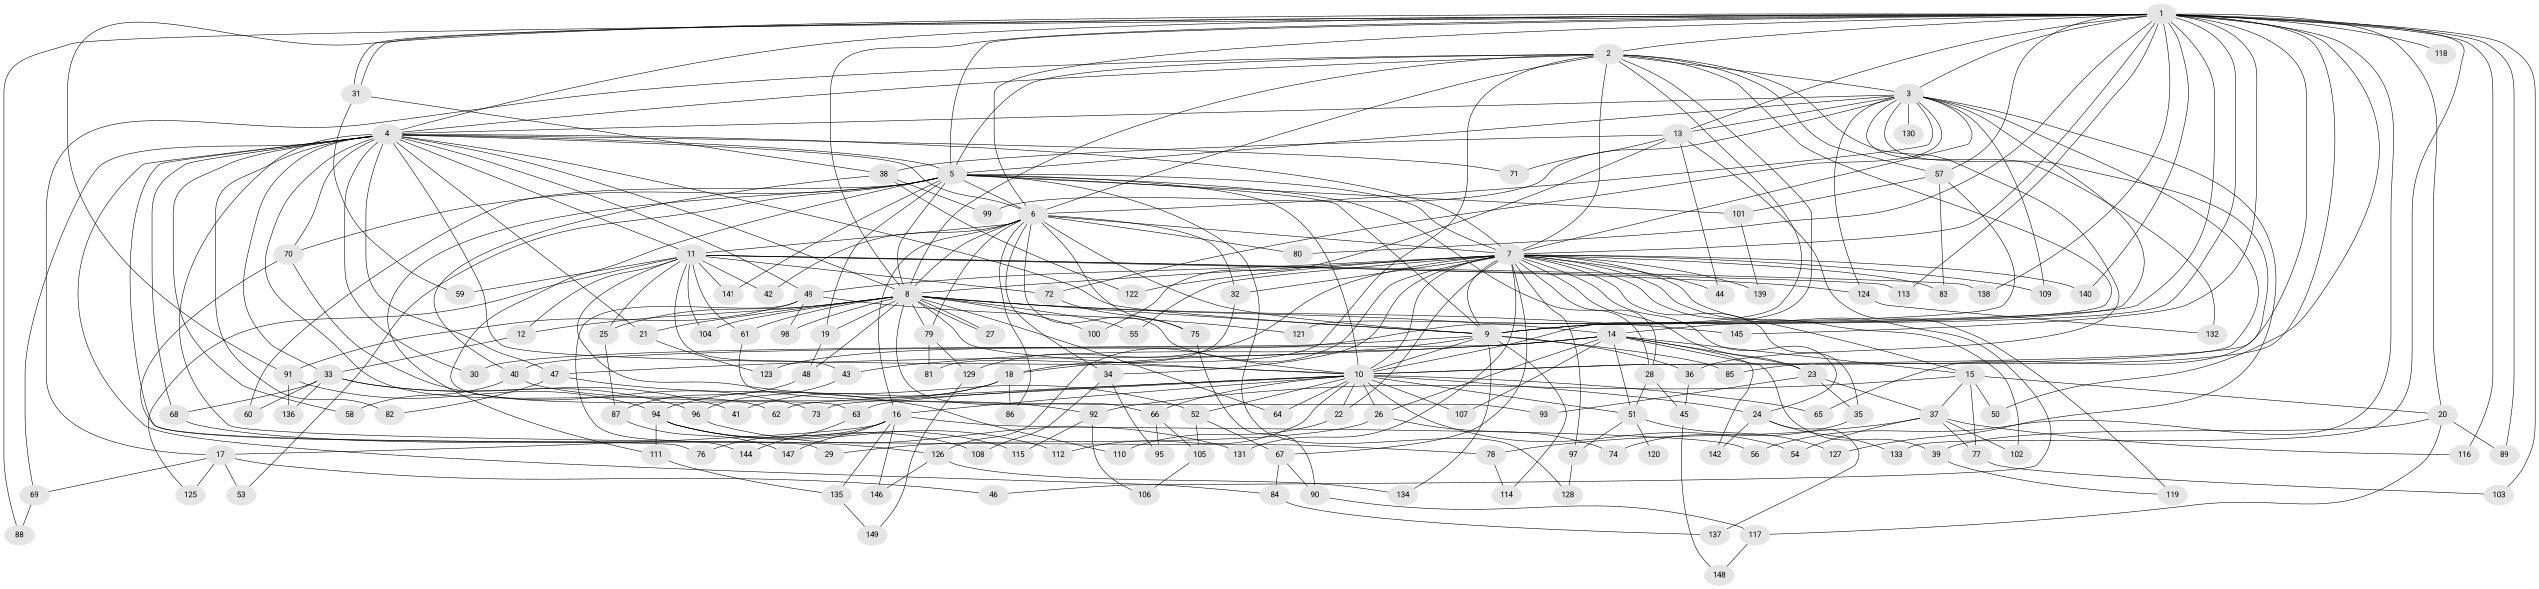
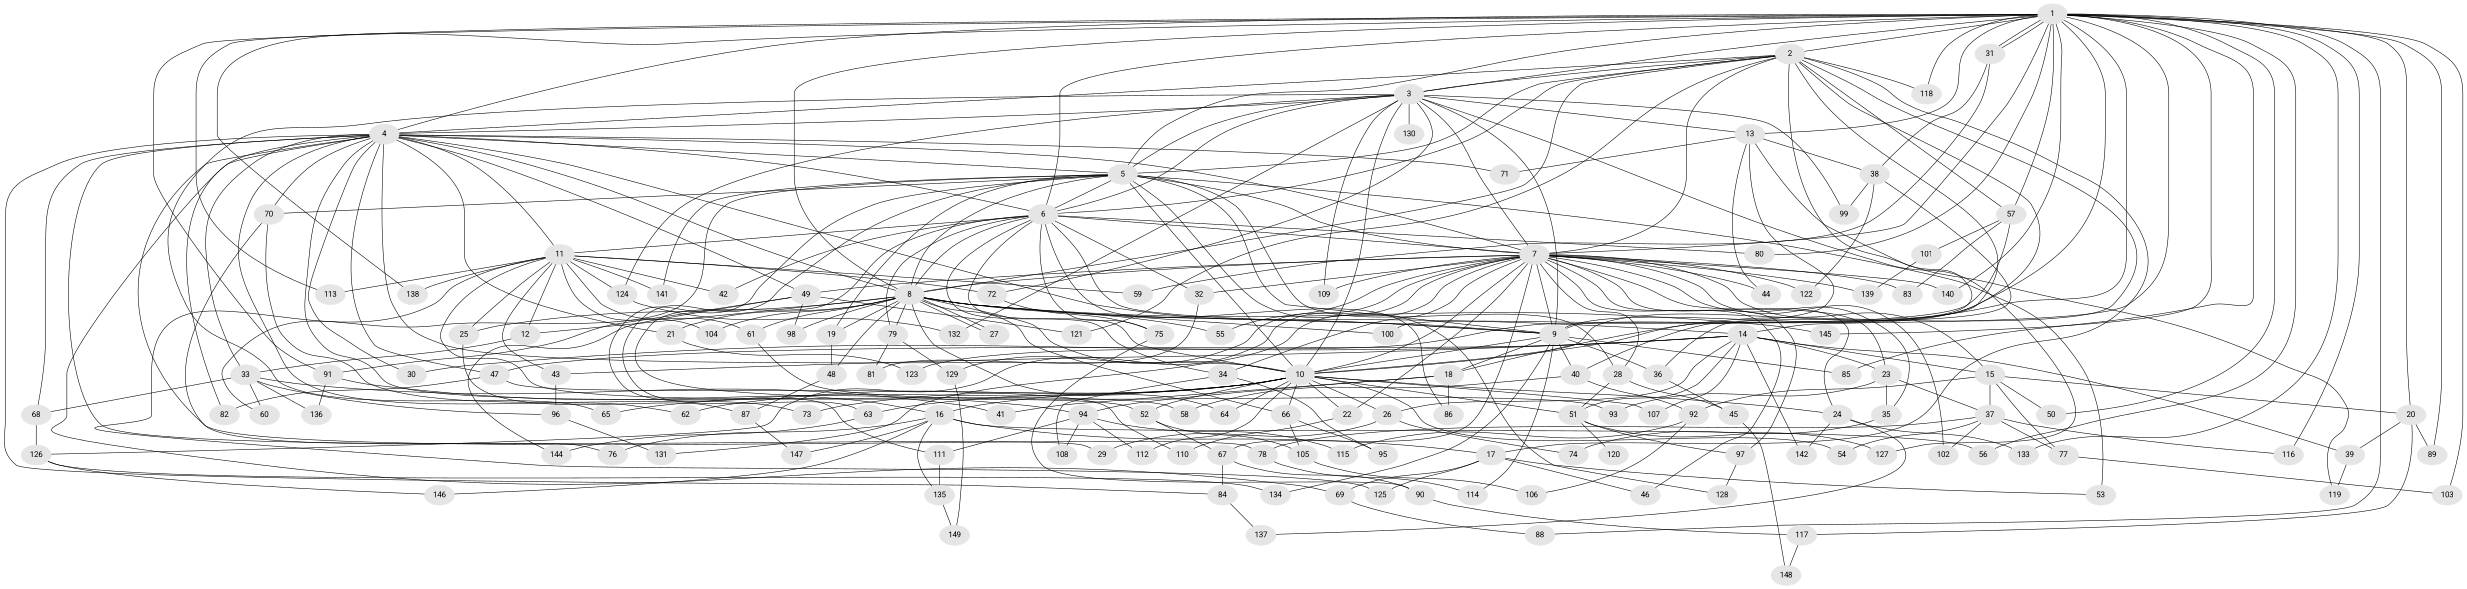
edge "2" -- "118": added
edge "5" -- "101": removed
